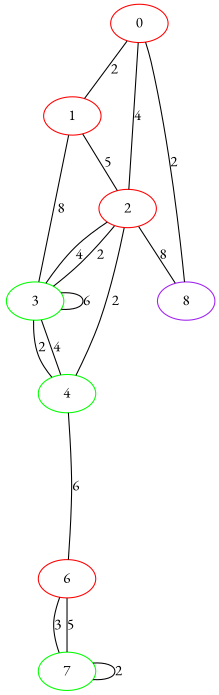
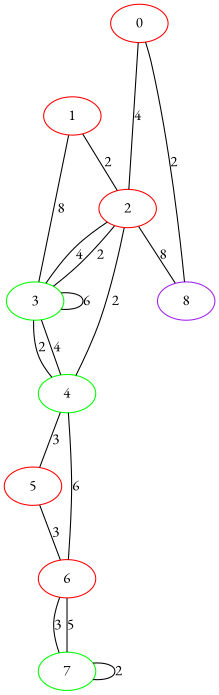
edge "0" -- "1": removed, label "2"
edge "1" -- "2": label "5" -> "2"
node "5": added
